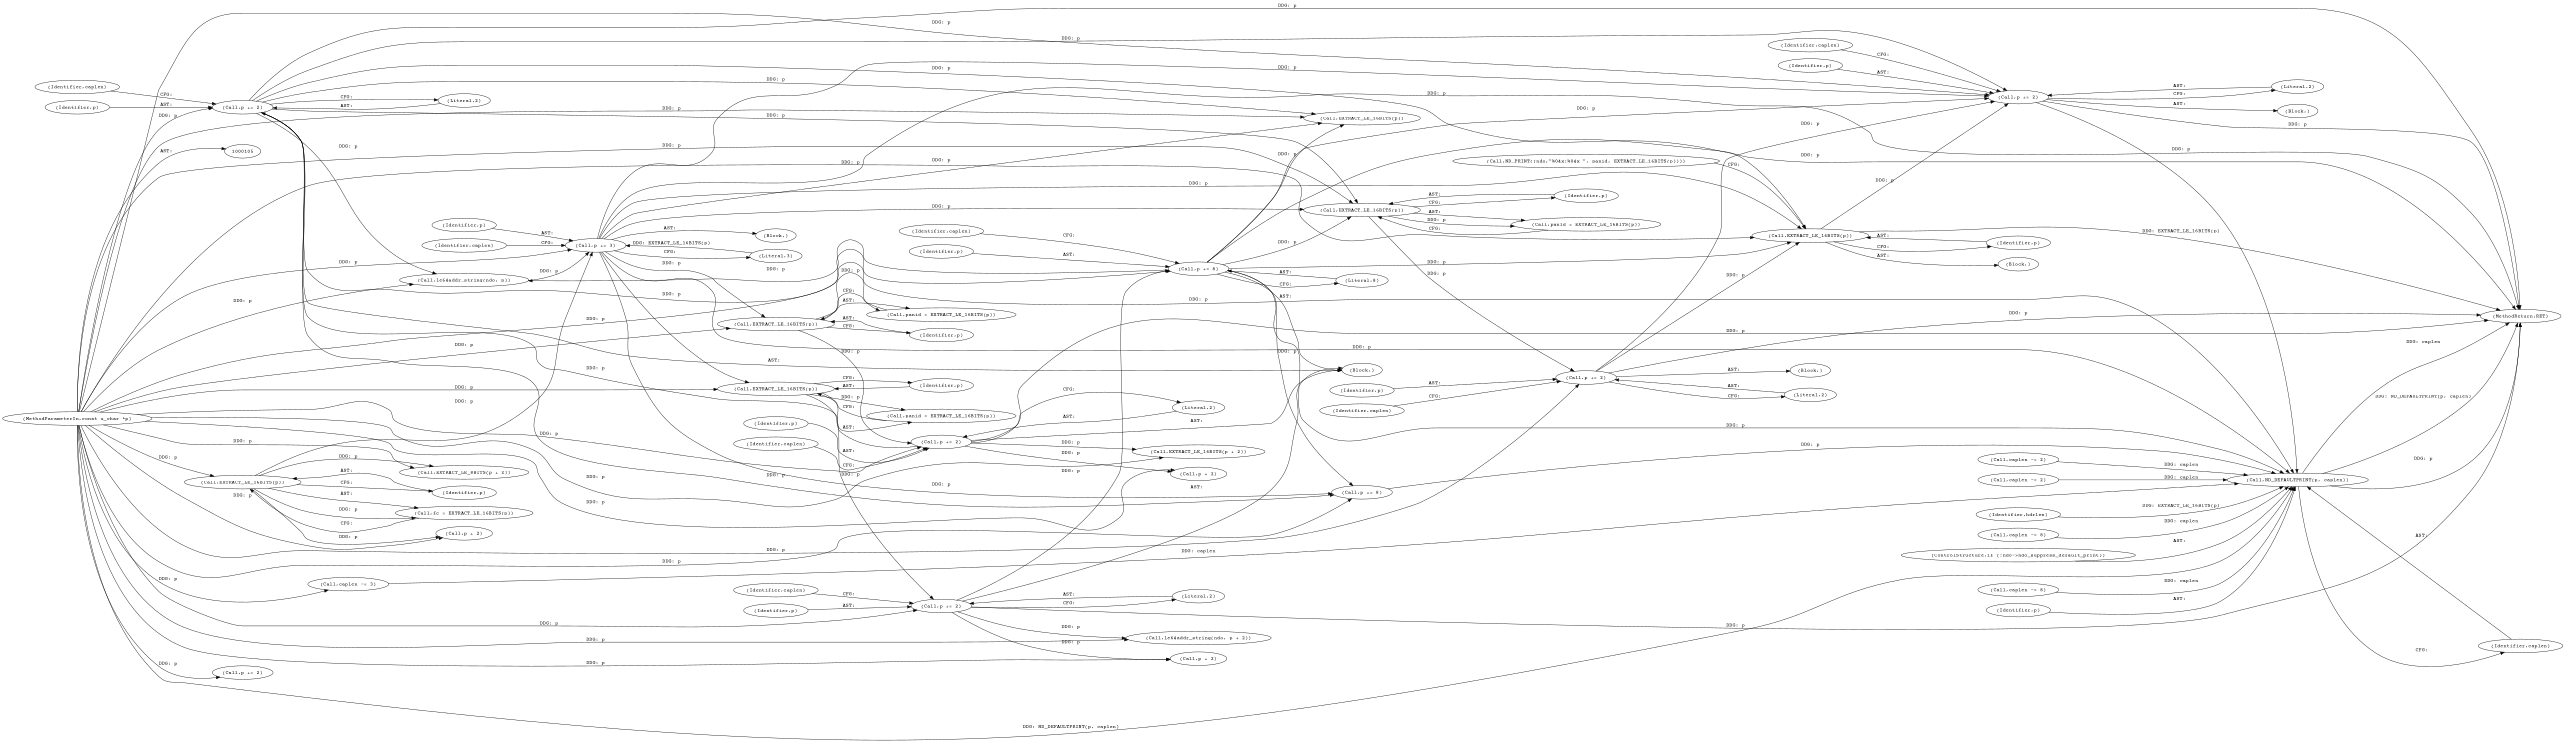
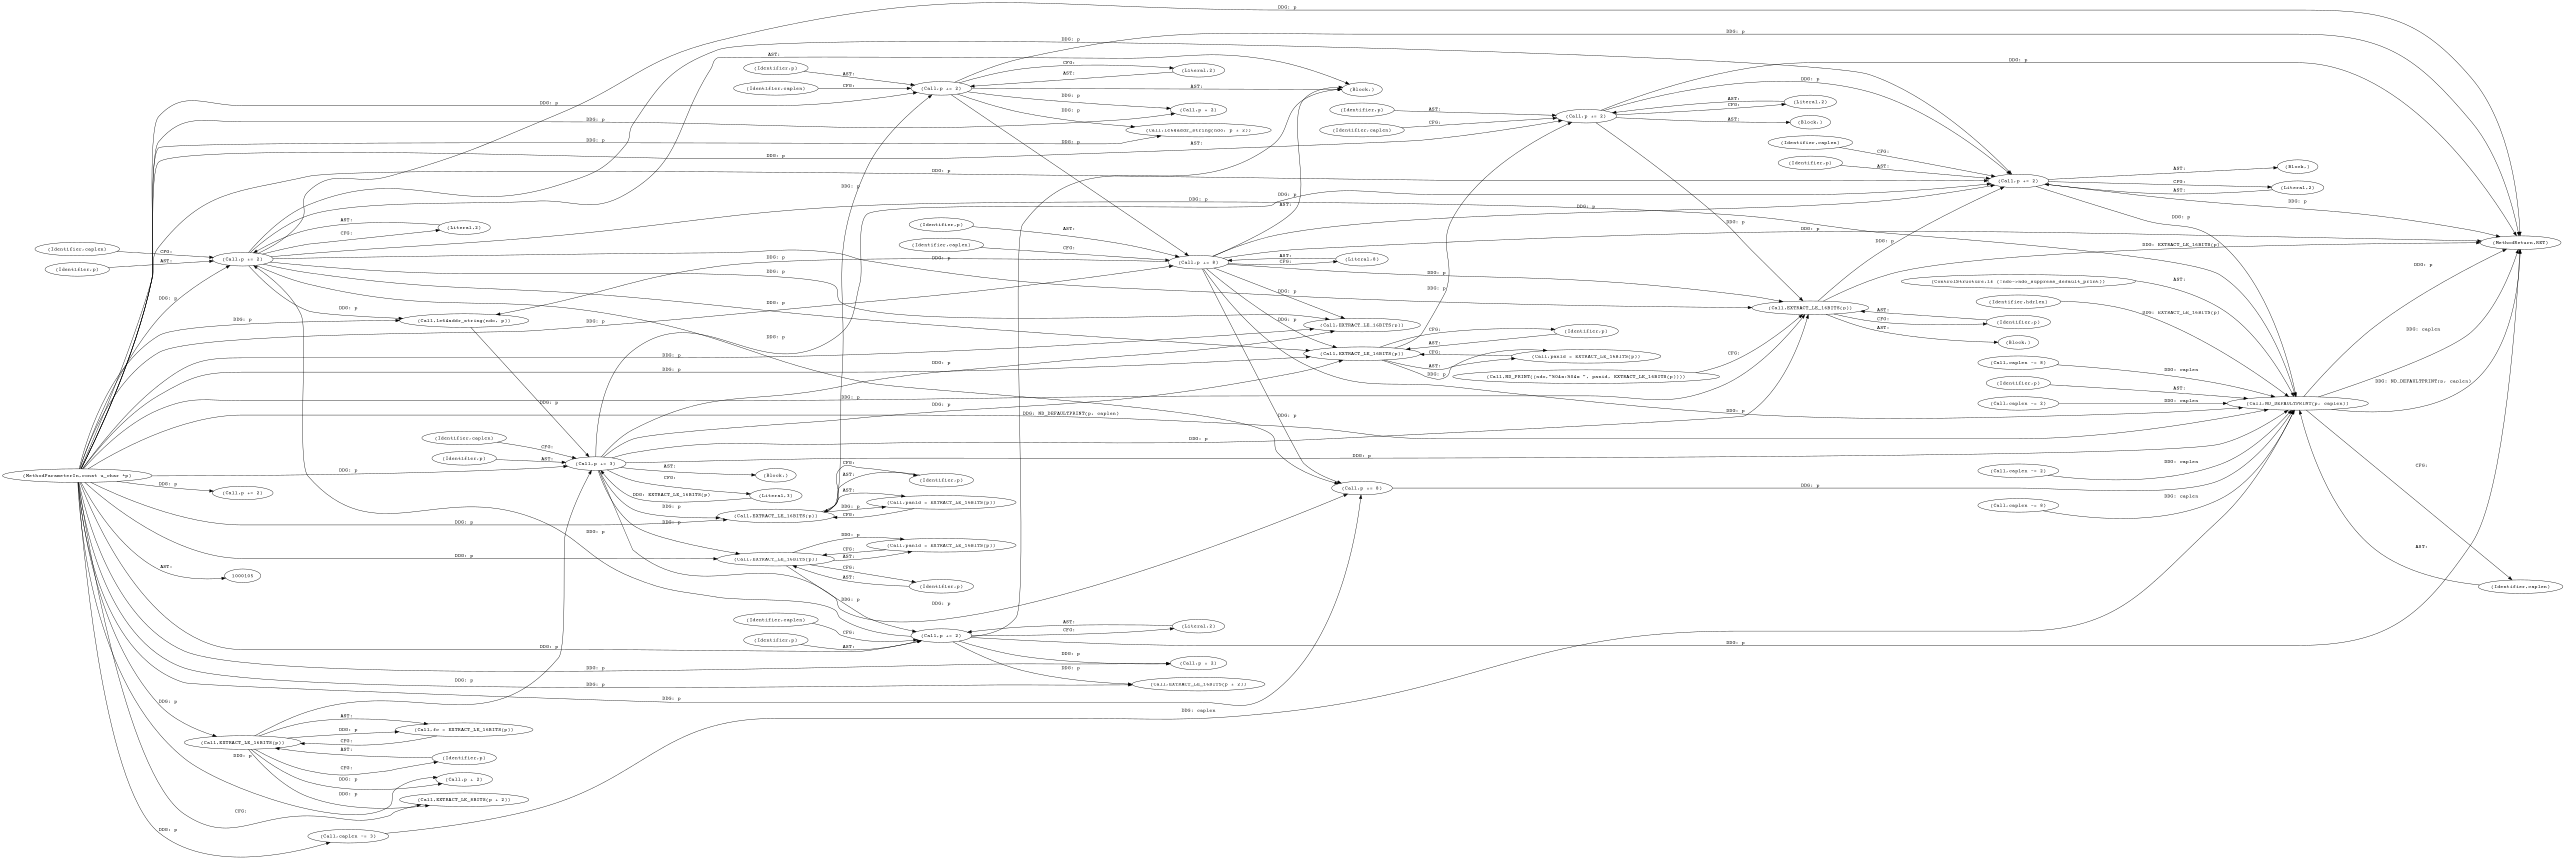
edge "(Call,p += 3)" -> "(MethodReturn,RET)": removed, label "DDG: p"
edge "(MethodParameterIn,const u_char *p)" -> "(Call,EXTRACT_LE_8BITS(p + 2))": label "DDG: p" -> "CFG: "
